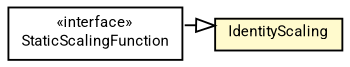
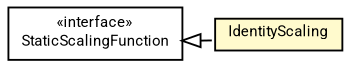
edge "StaticScalingFunction" -> "IdentityScaling": reversed
